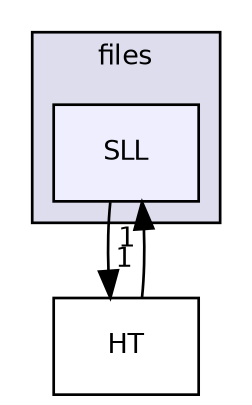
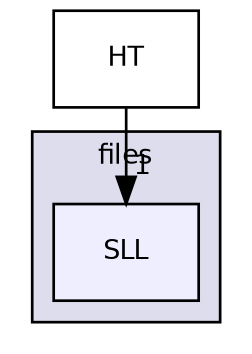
edge "SLL" -> "HT": removed
